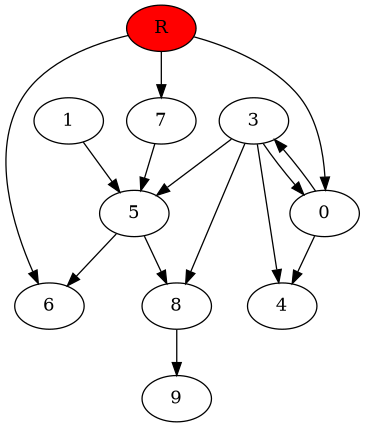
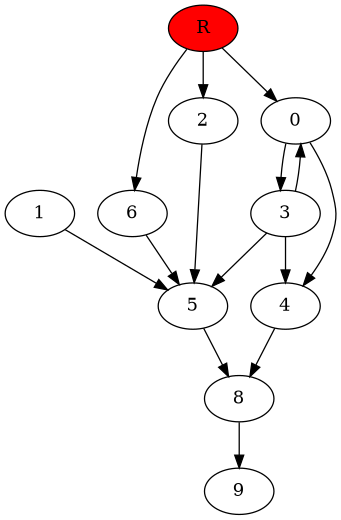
node "7": label "7" -> "2"
edge "3" -> "8": now "4" -> "8"
edge "5" -> "6": reversed
